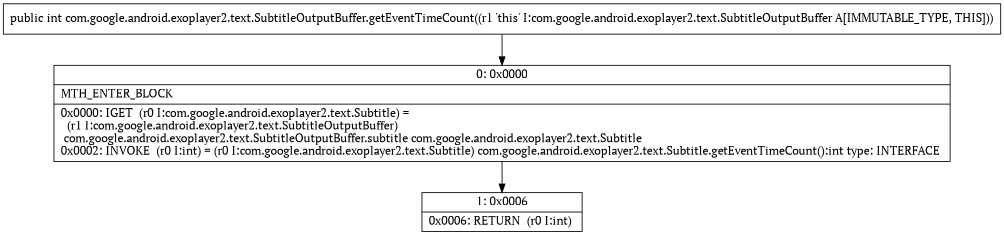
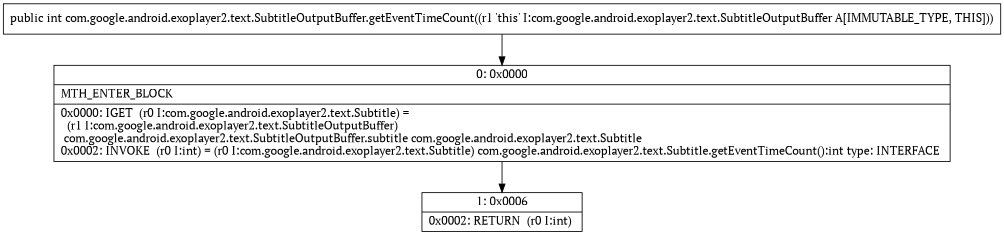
node "1: 0x0006": text "0x0006: RETURN  (r0 I:int)" -> "0x0002: RETURN  (r0 I:int)"
